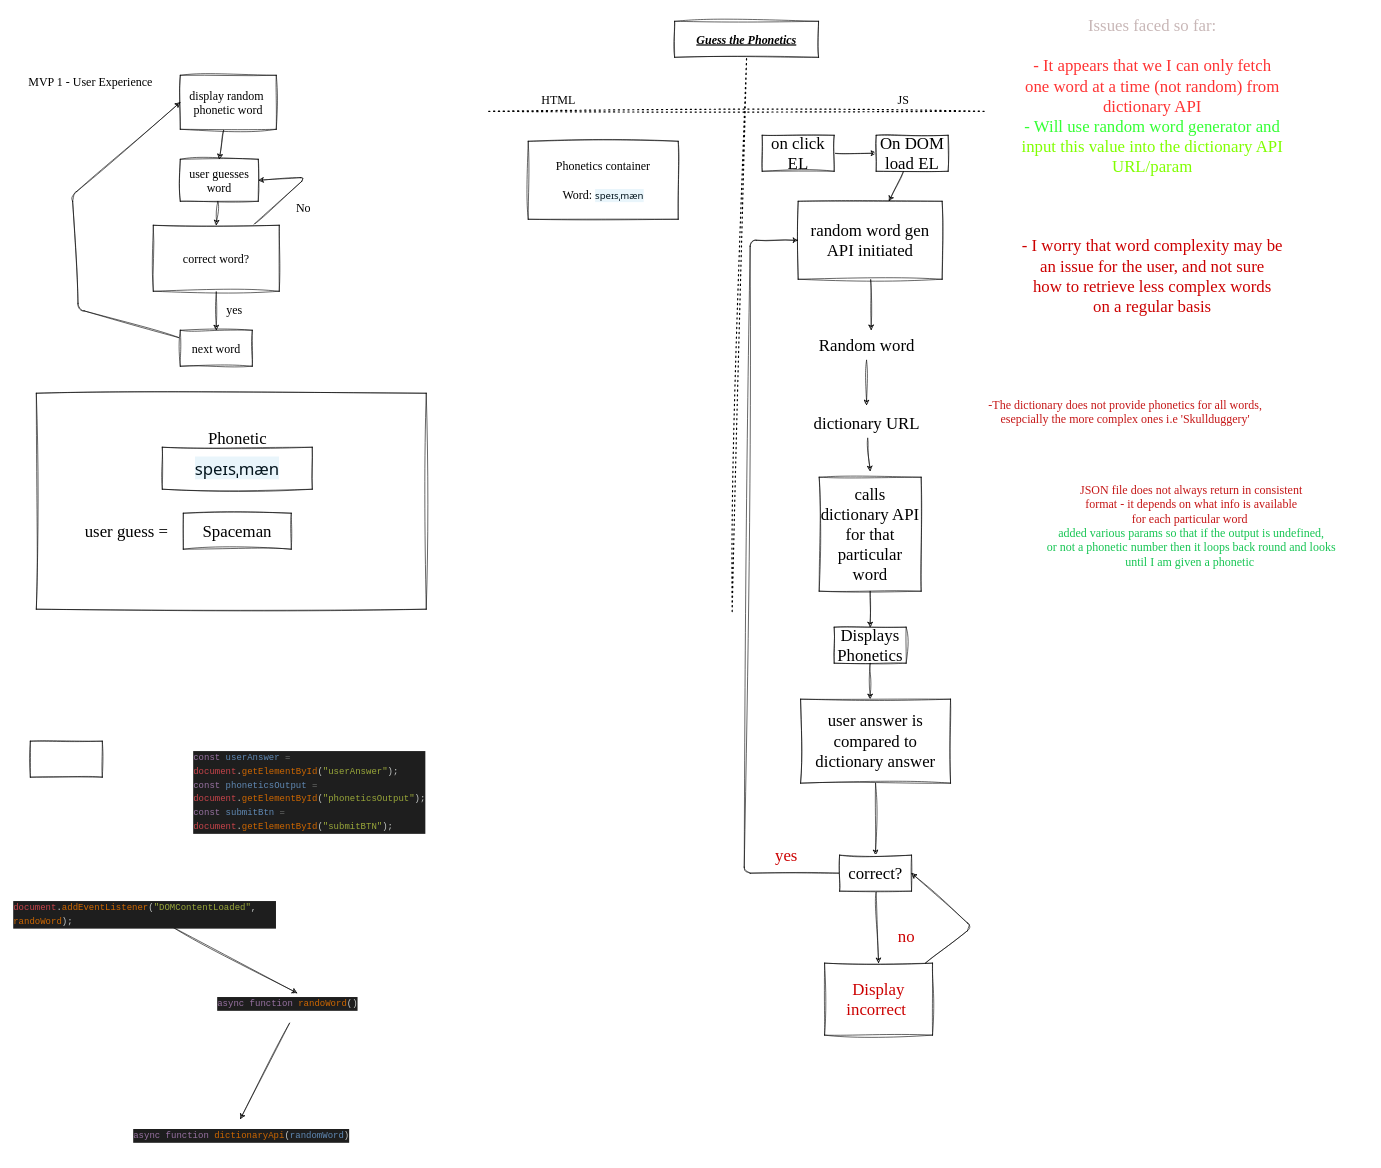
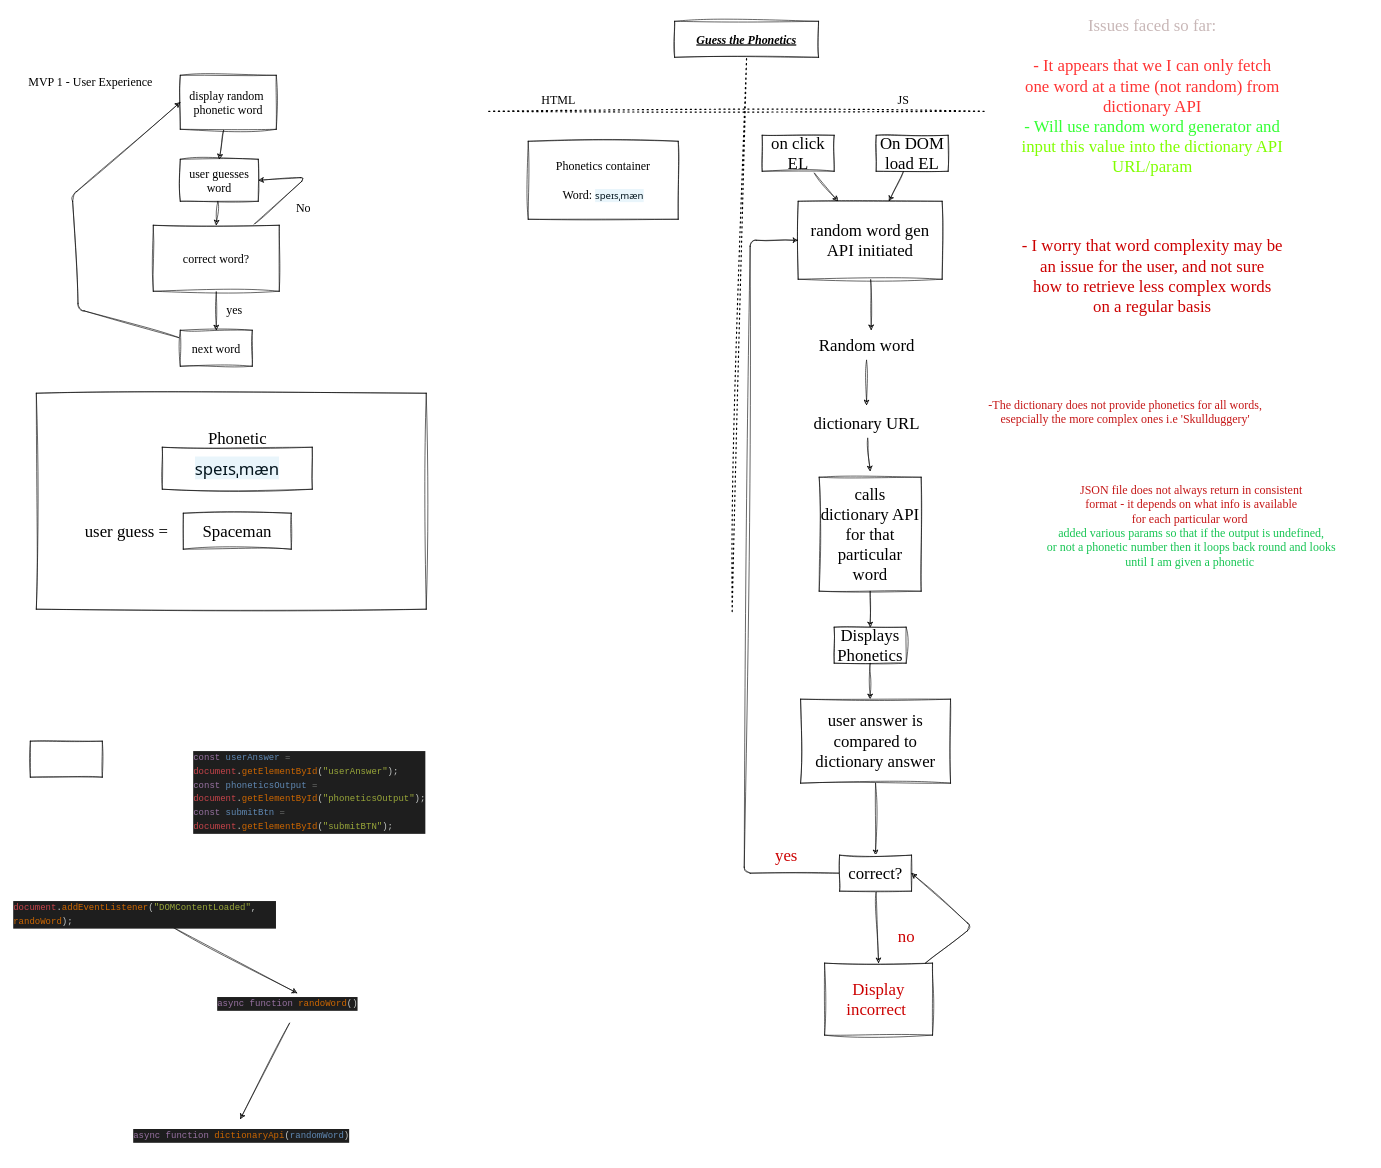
edge "on click EL" -> "On DOM load EL": now "on click EL" -> "random word gen API initiated"
